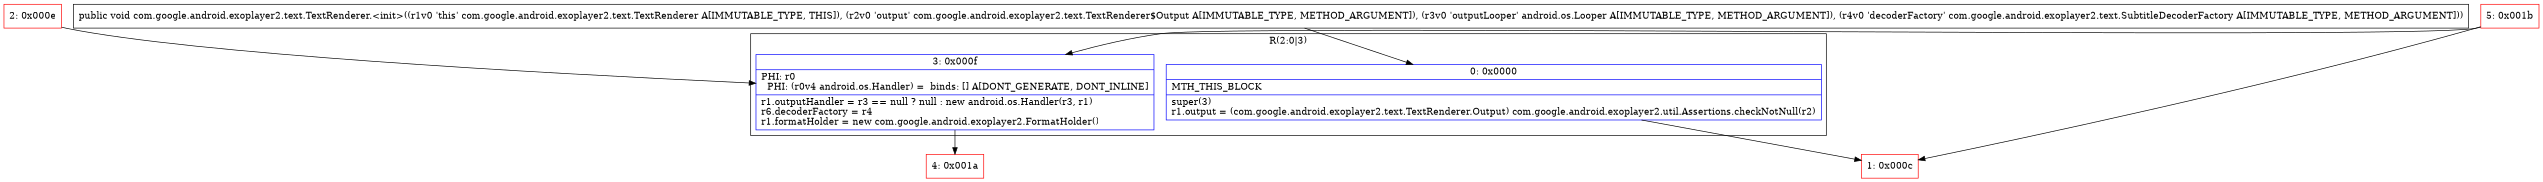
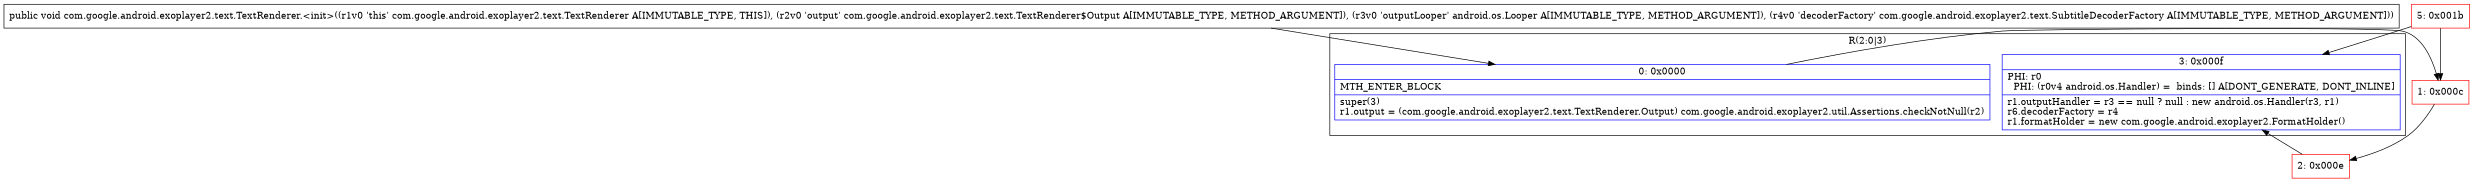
node "0: 0x0000": text "MTH_THIS_BLOCK" -> "MTH_ENTER_BLOCK"
edge "1: 0x000c" -> "2: 0x000e": added
node "4: 0x001a": removed
